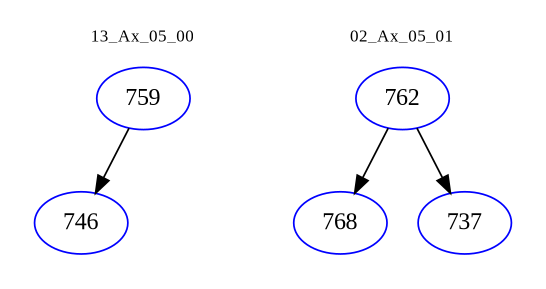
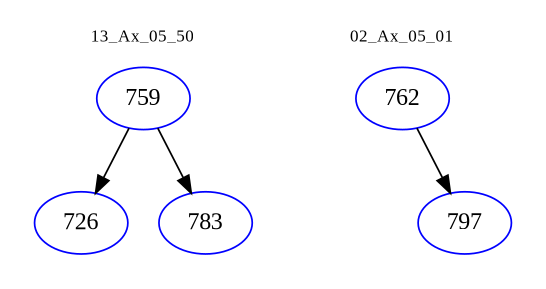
cluster "13_Ax_05_00": label "13_Ax_05_00" -> "13_Ax_05_50"
node "746": label "746" -> "726"
node "783": added
node "768": removed
node "737": label "737" -> "797"
